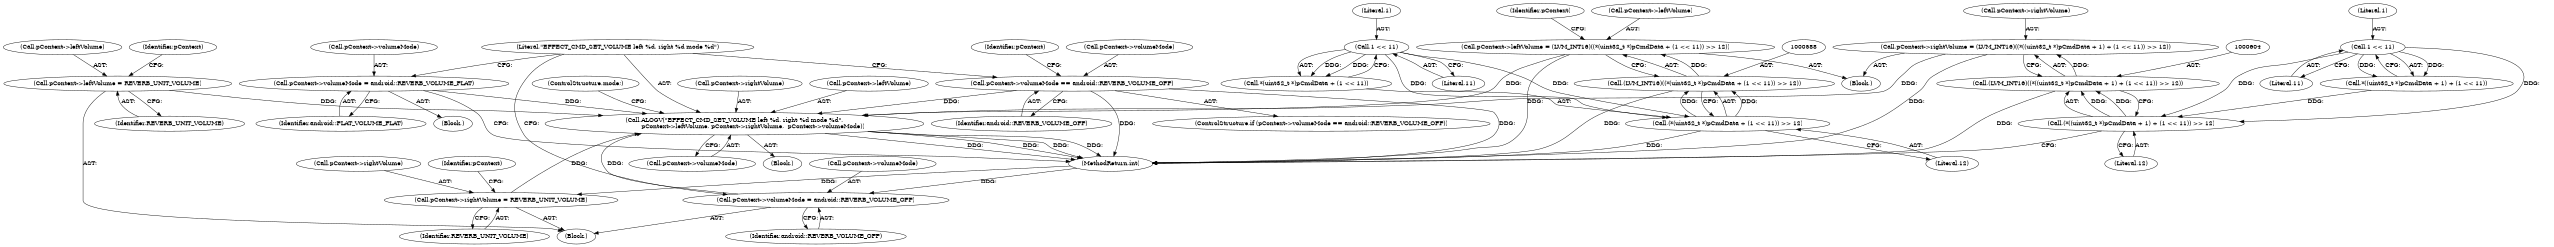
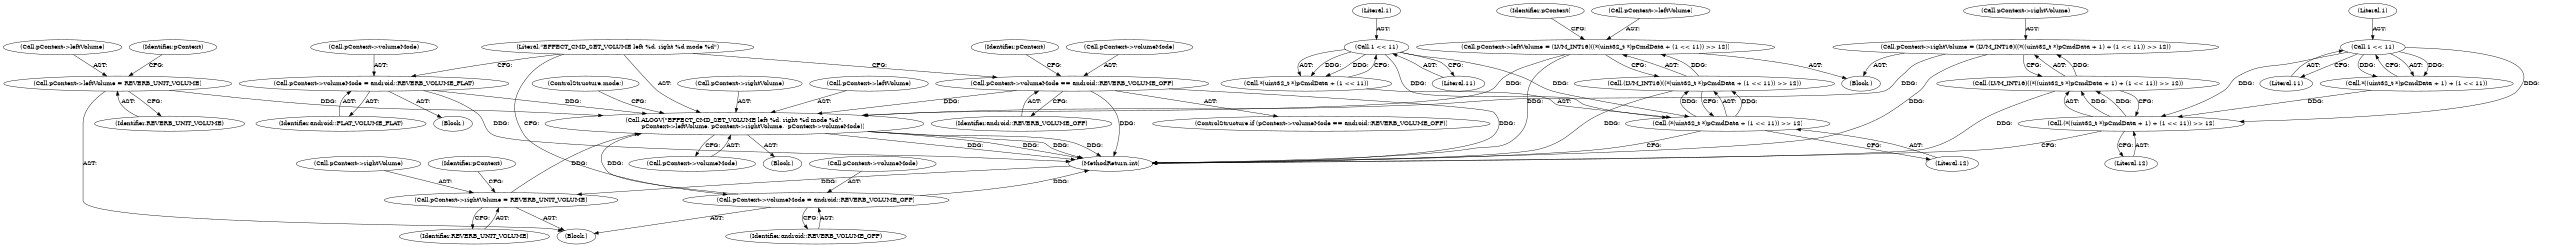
node "1000588": removed
node "1000604": removed
edge "(Call,pContext->volumeMode = android::REVERB_VOLUME_FLAT)" -> "(Identifier,android::FLAT_VOLUME_FLAT)": label "CFG: " -> "AST: "
edge "(Call,pContext->volumeMode = android::REVERB_VOLUME_FLAT)" -> "(MethodReturn,int)": label "CFG: " -> "DDG: "
edge "(Call,(*(uint32_t *)pCmdData + (1 << 11)) >> 12)" -> "(MethodReturn,int)": label "DDG: " -> "CFG: "
edge "(MethodReturn,int)" -> "(Call,pContext->volumeMode = android::REVERB_VOLUME_OFF)": reversed
